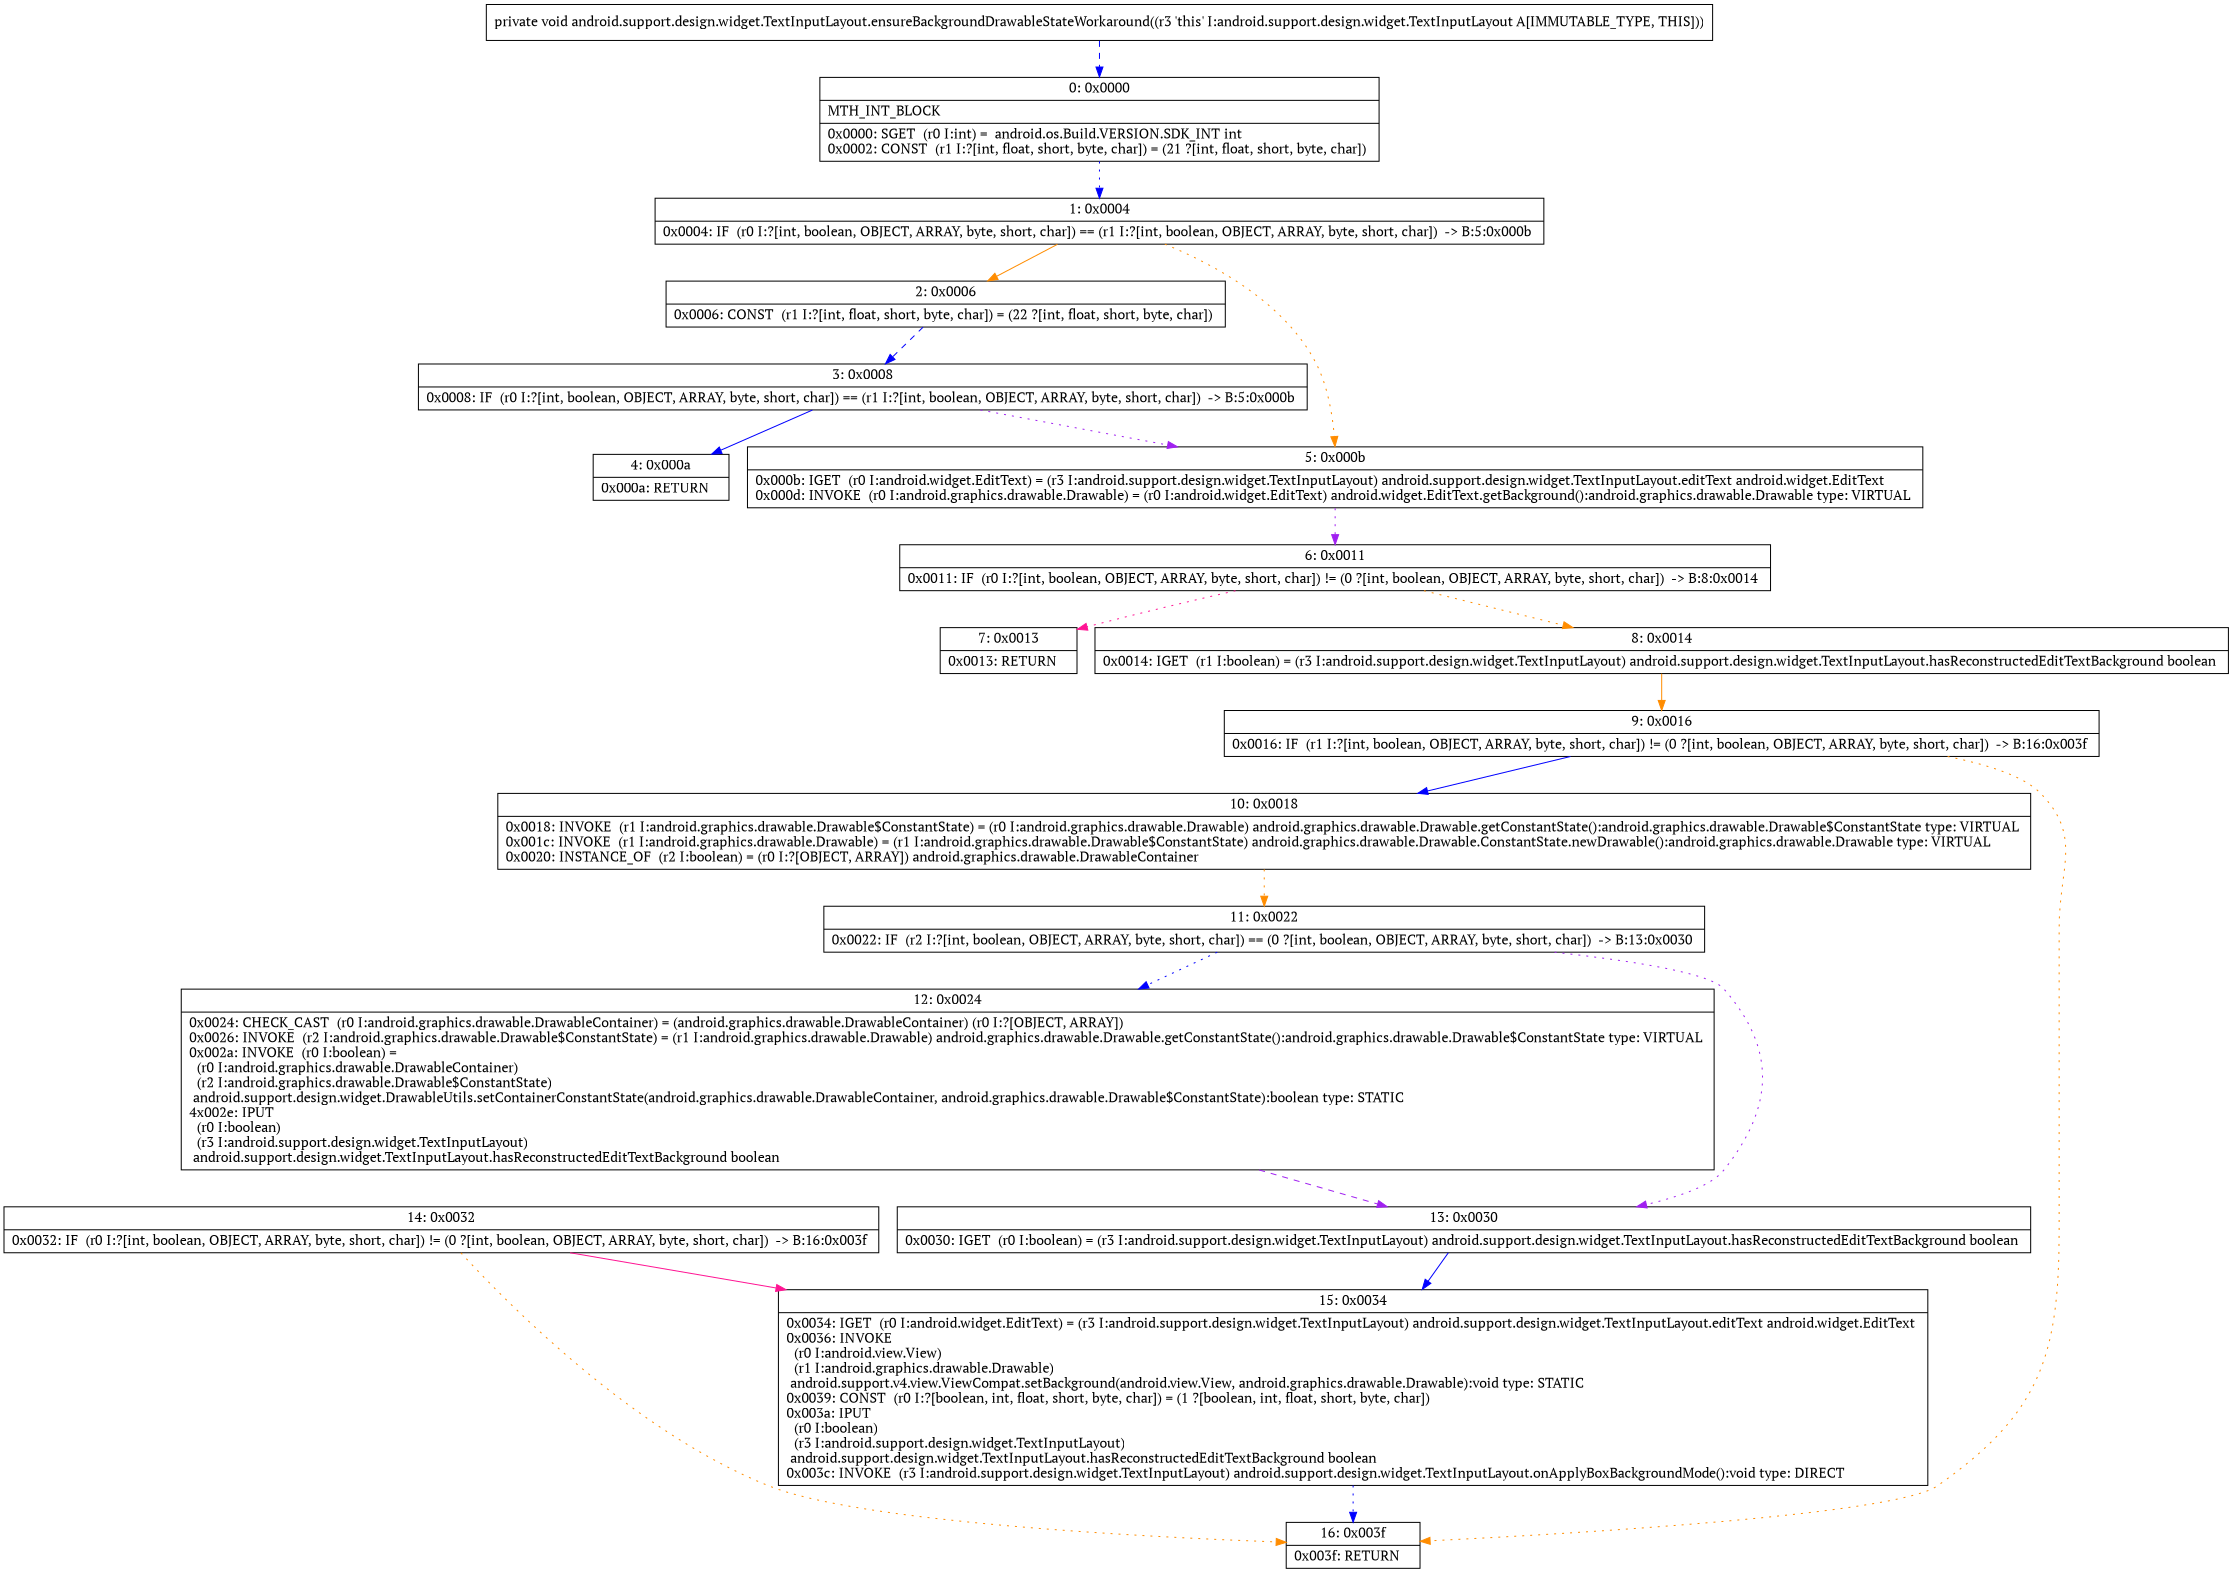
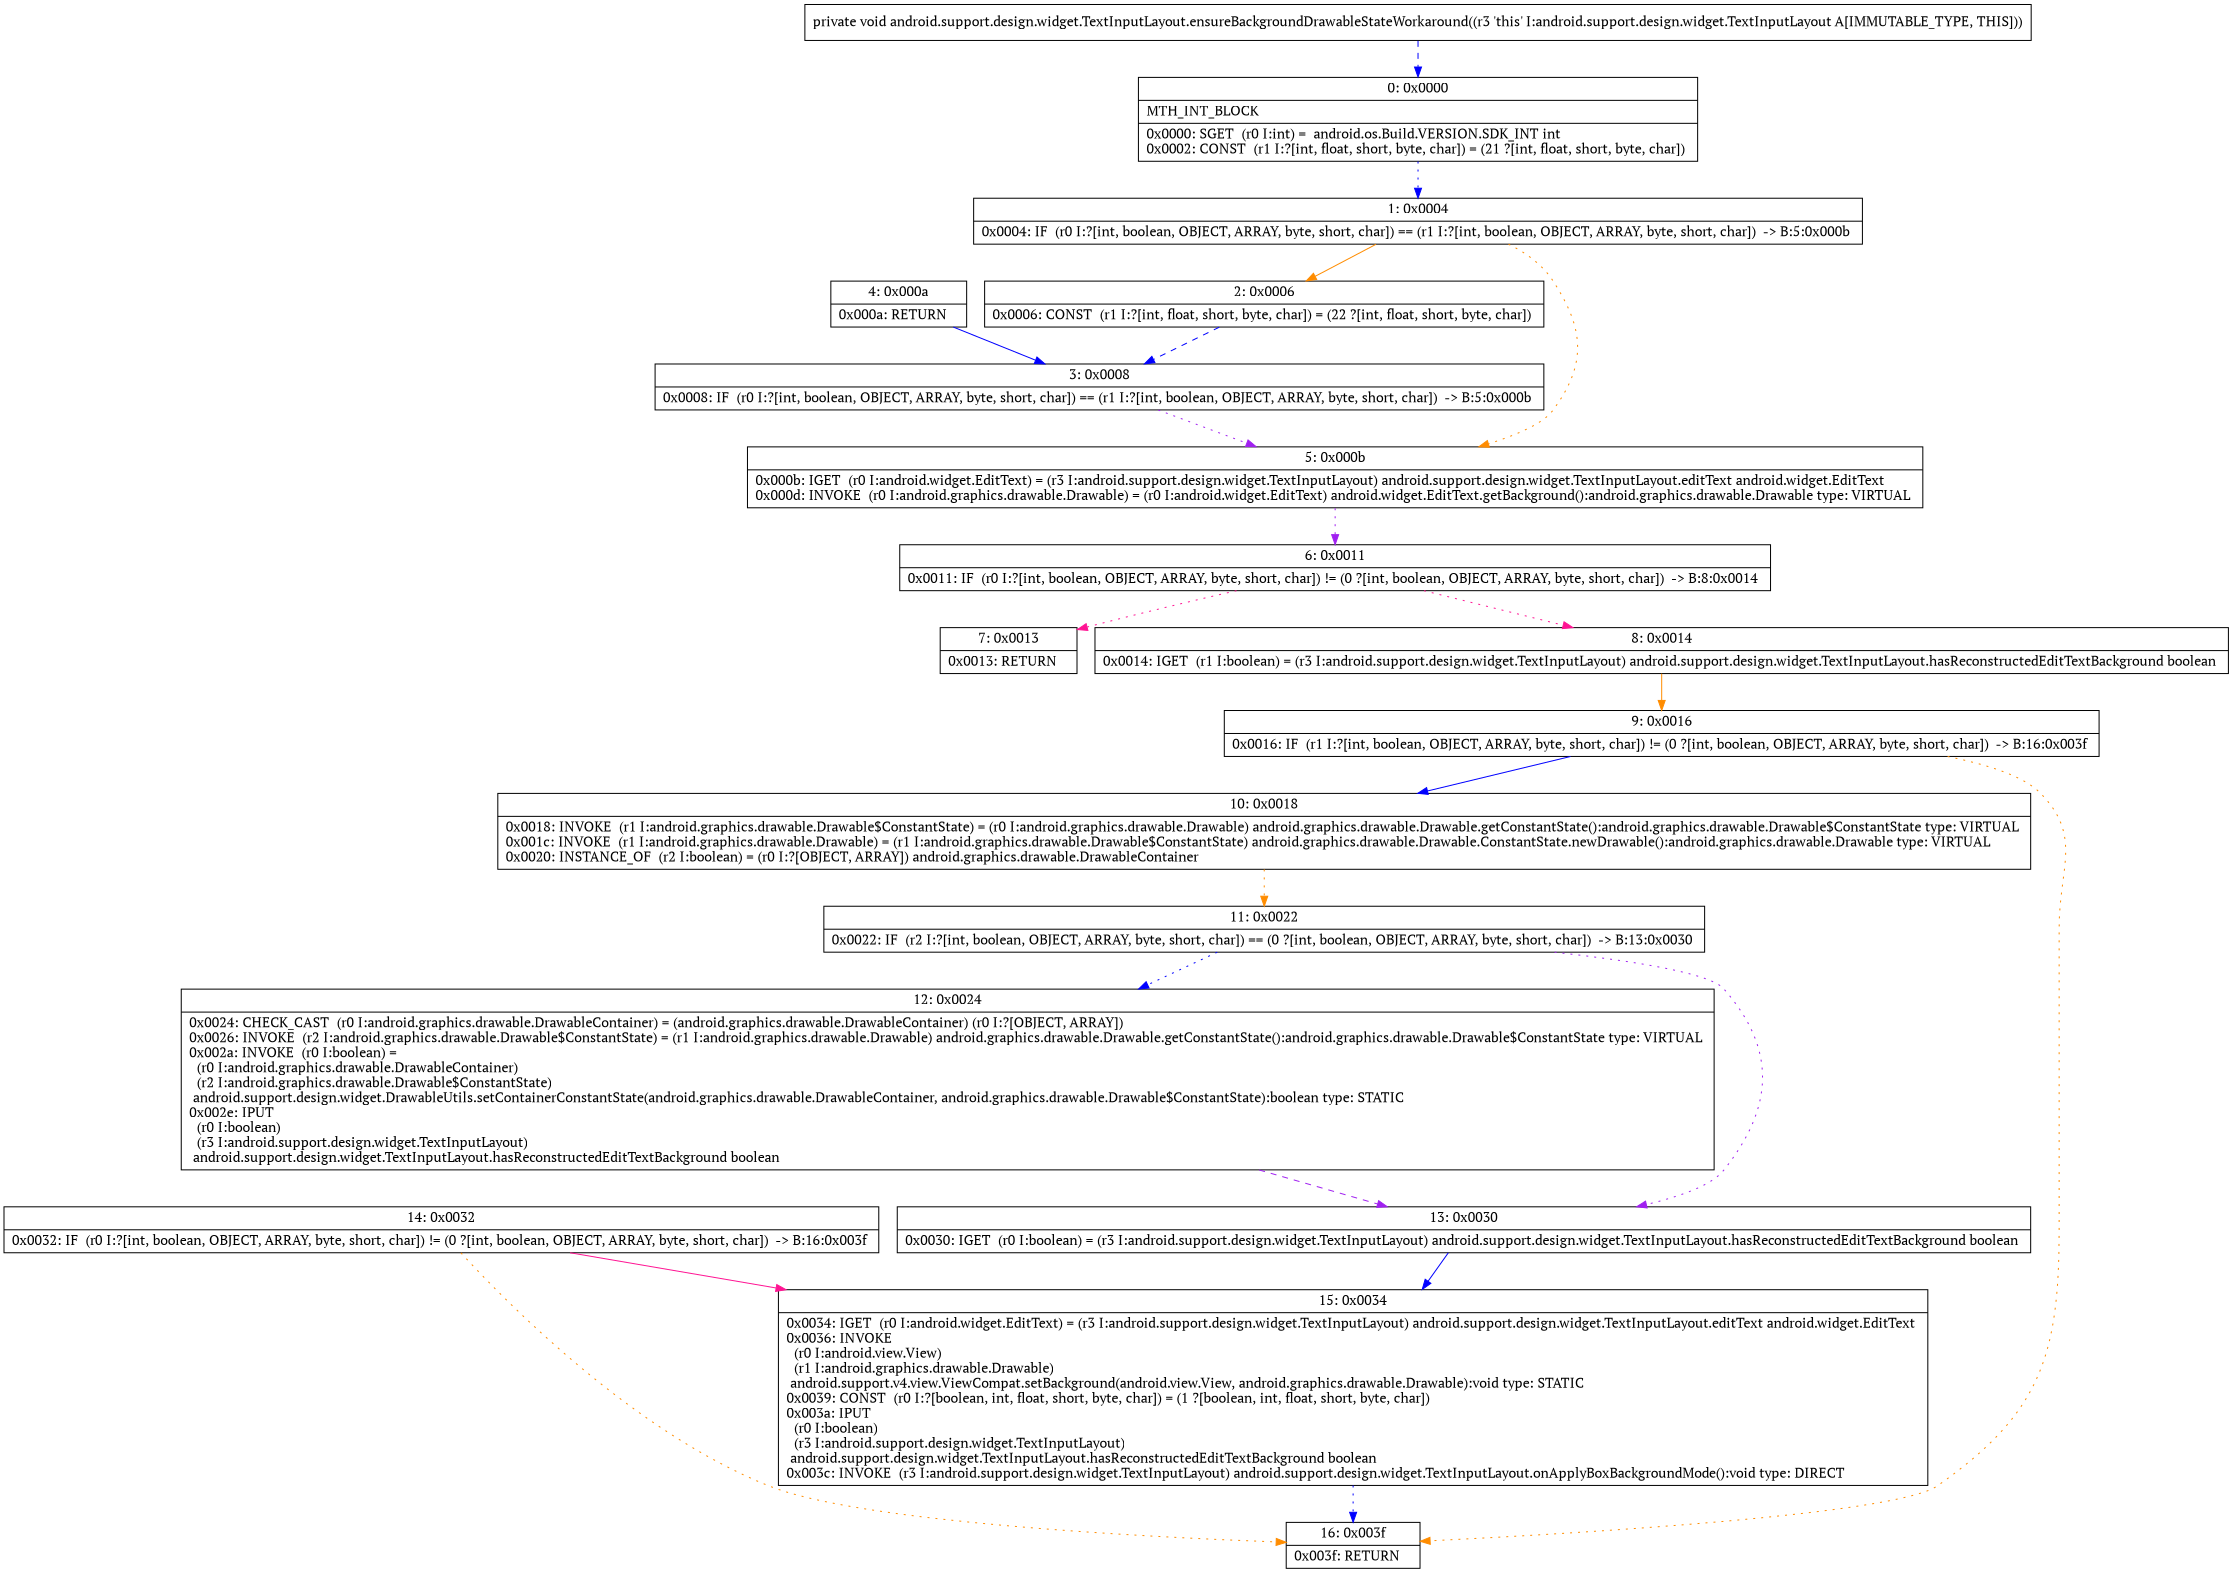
edge "3: 0x0008" -> "4: 0x000a": reversed
edge "6: 0x0011" -> "8: 0x0014": color darkorange -> deeppink
node "12: 0x0024": text "4x002e: IPUT" -> "0x002e: IPUT"
